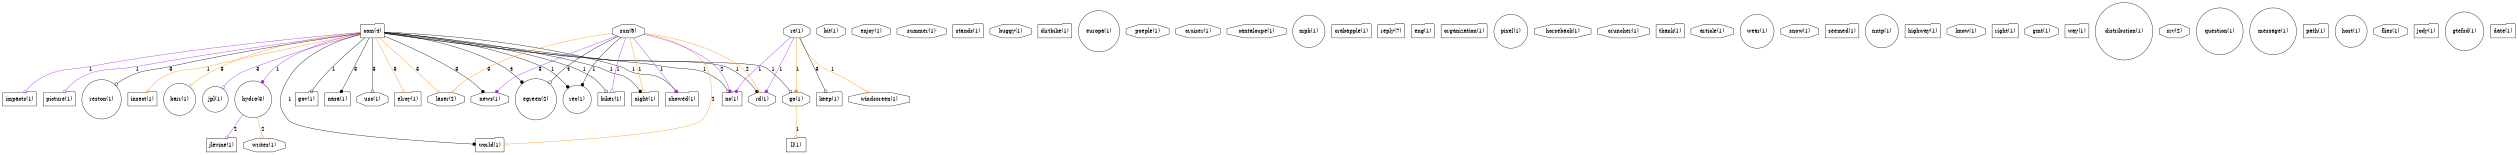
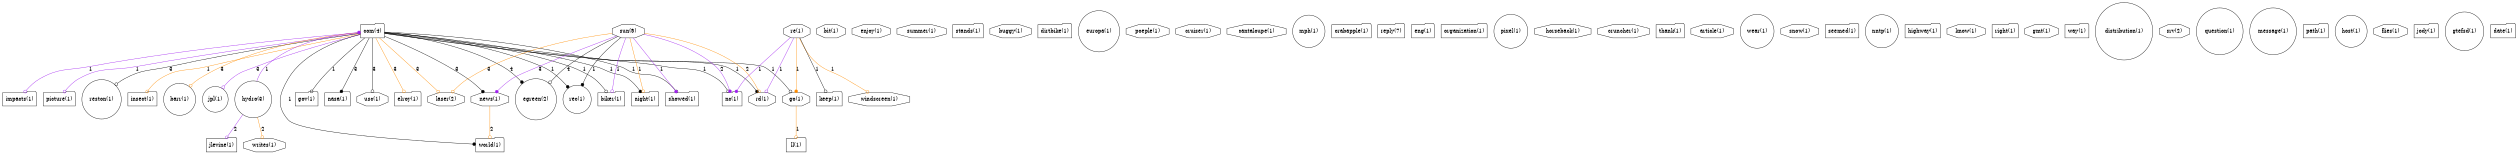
edge "com(4)" -> "hydro(3)": reversed
edge "re(1)" -> "rd(1)": arrowhead dot -> odot
edge "re(1)" -> "keep(1)": label "3" -> "1"
edge "sun(9)" -> "world(1)": now "news(1)" -> "world(1)"
